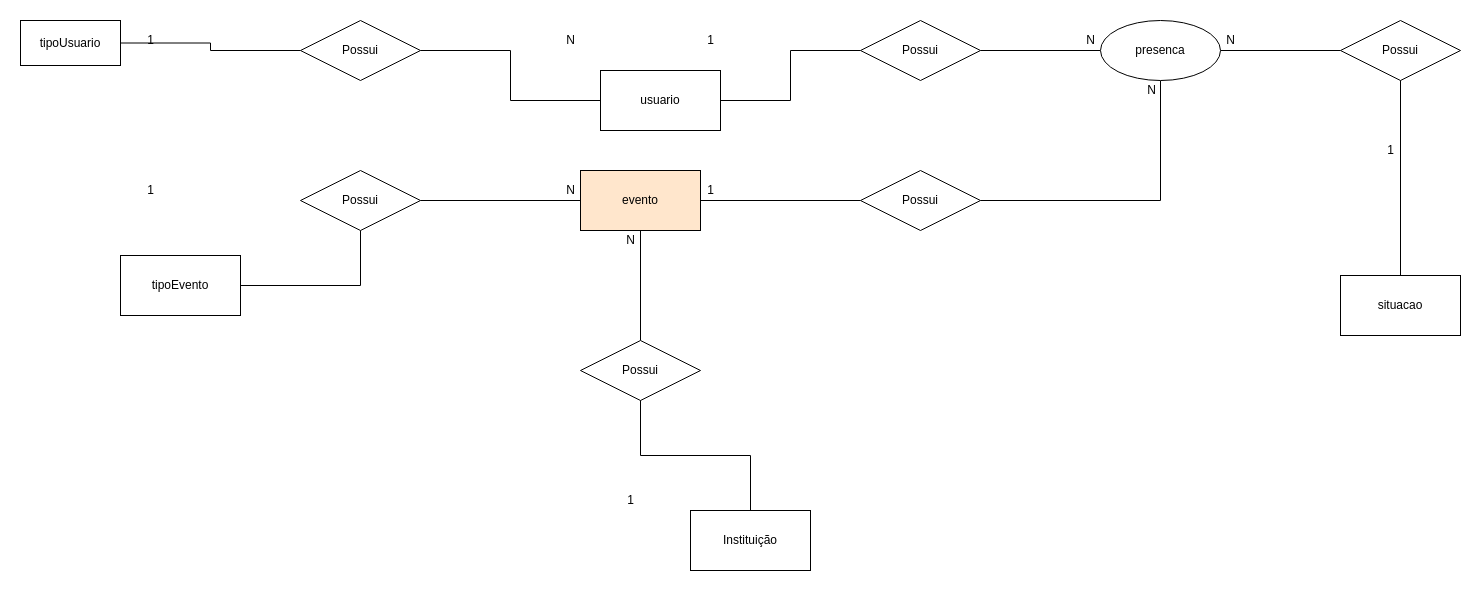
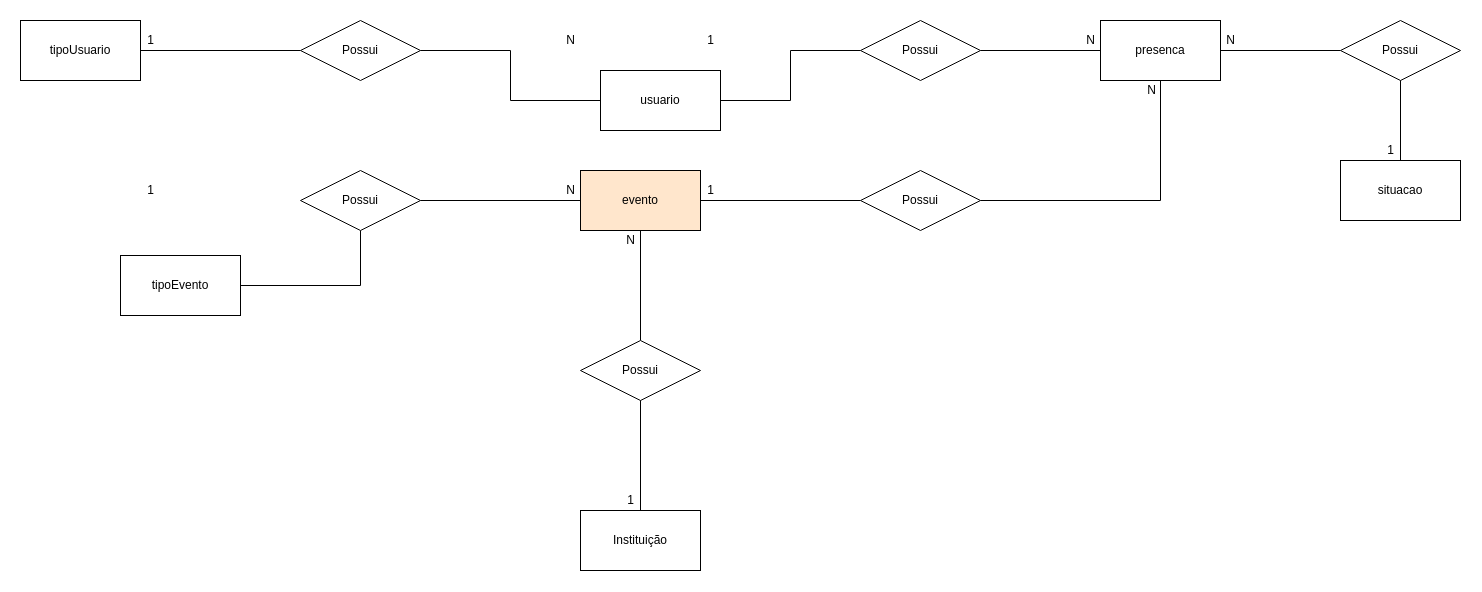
node "tipoUsuario": size 100x45 -> 120x60
node "presenca": shape ellipse -> rectangle
node "situacao": moved (1401, 306) -> (1401, 191)
node "Instituição": moved (751, 541) -> (641, 541)
